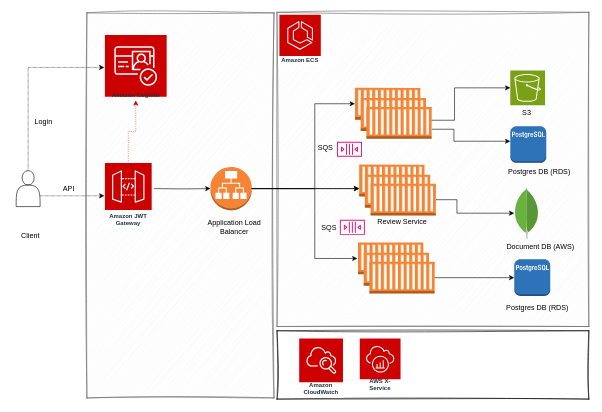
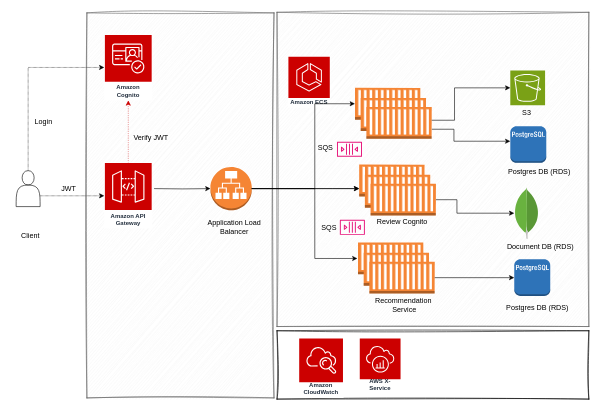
node "Amazon ECS": moved (300, 40) -> (309, 82)
node "Amazon Cognito": size 63x66 -> 48x66
node "Verify JWT": added
node "API": label "API" -> "JWT"
node "Amazon JWT Gateway": label "Amazon JWT Gateway" -> "Amazon API Gateway"
node "Review Service": label "Review Service" -> "Review Cognito"
node "Document DB (AWS)": label "Document DB (AWS)" -> "Document DB (RDS)"
node "Recommendation Service": added
